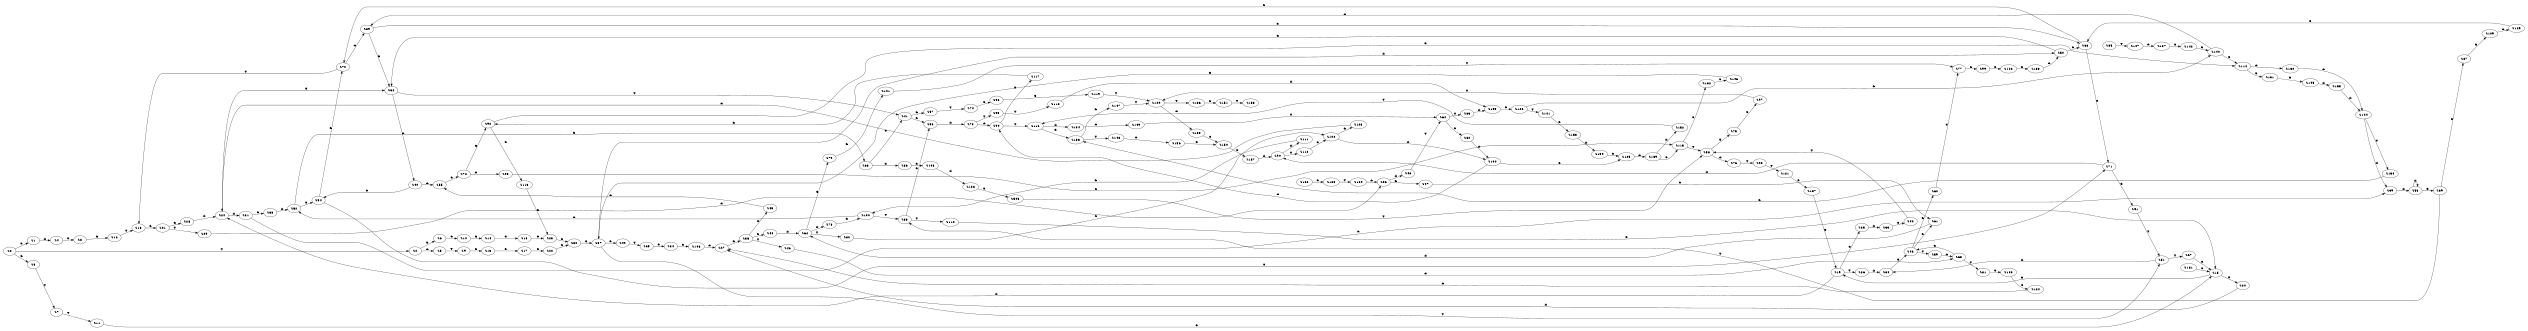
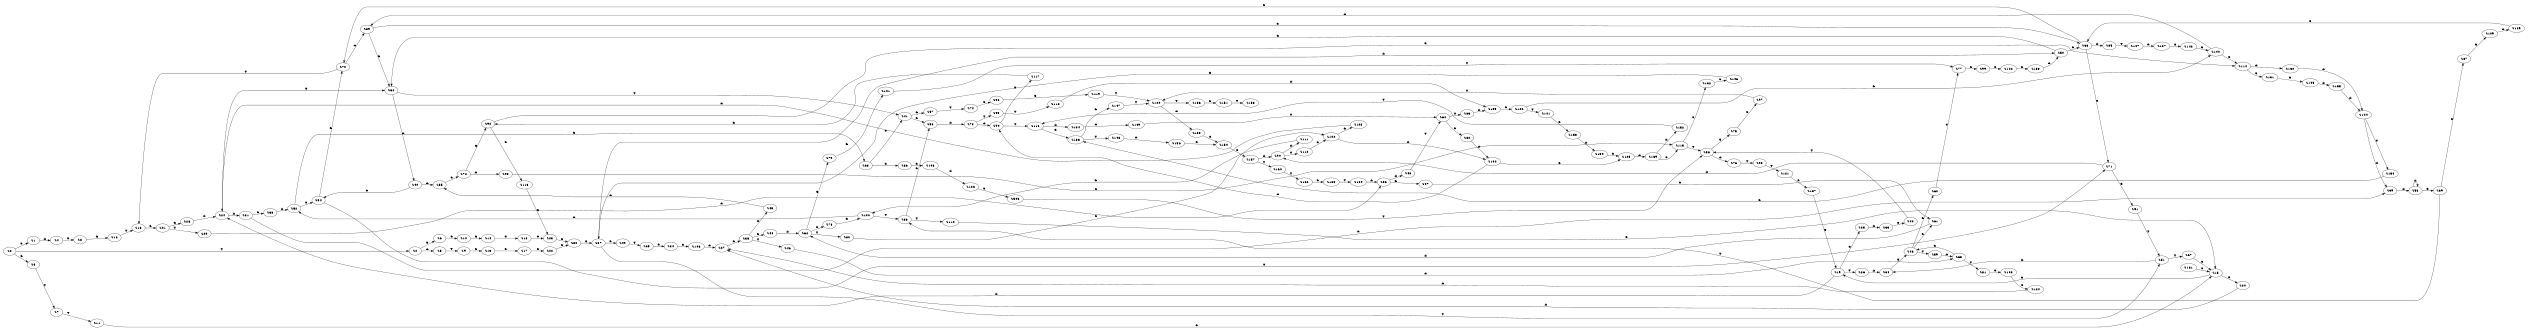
edge "S66" -> "S85": added, label "A"
node "S160": added
